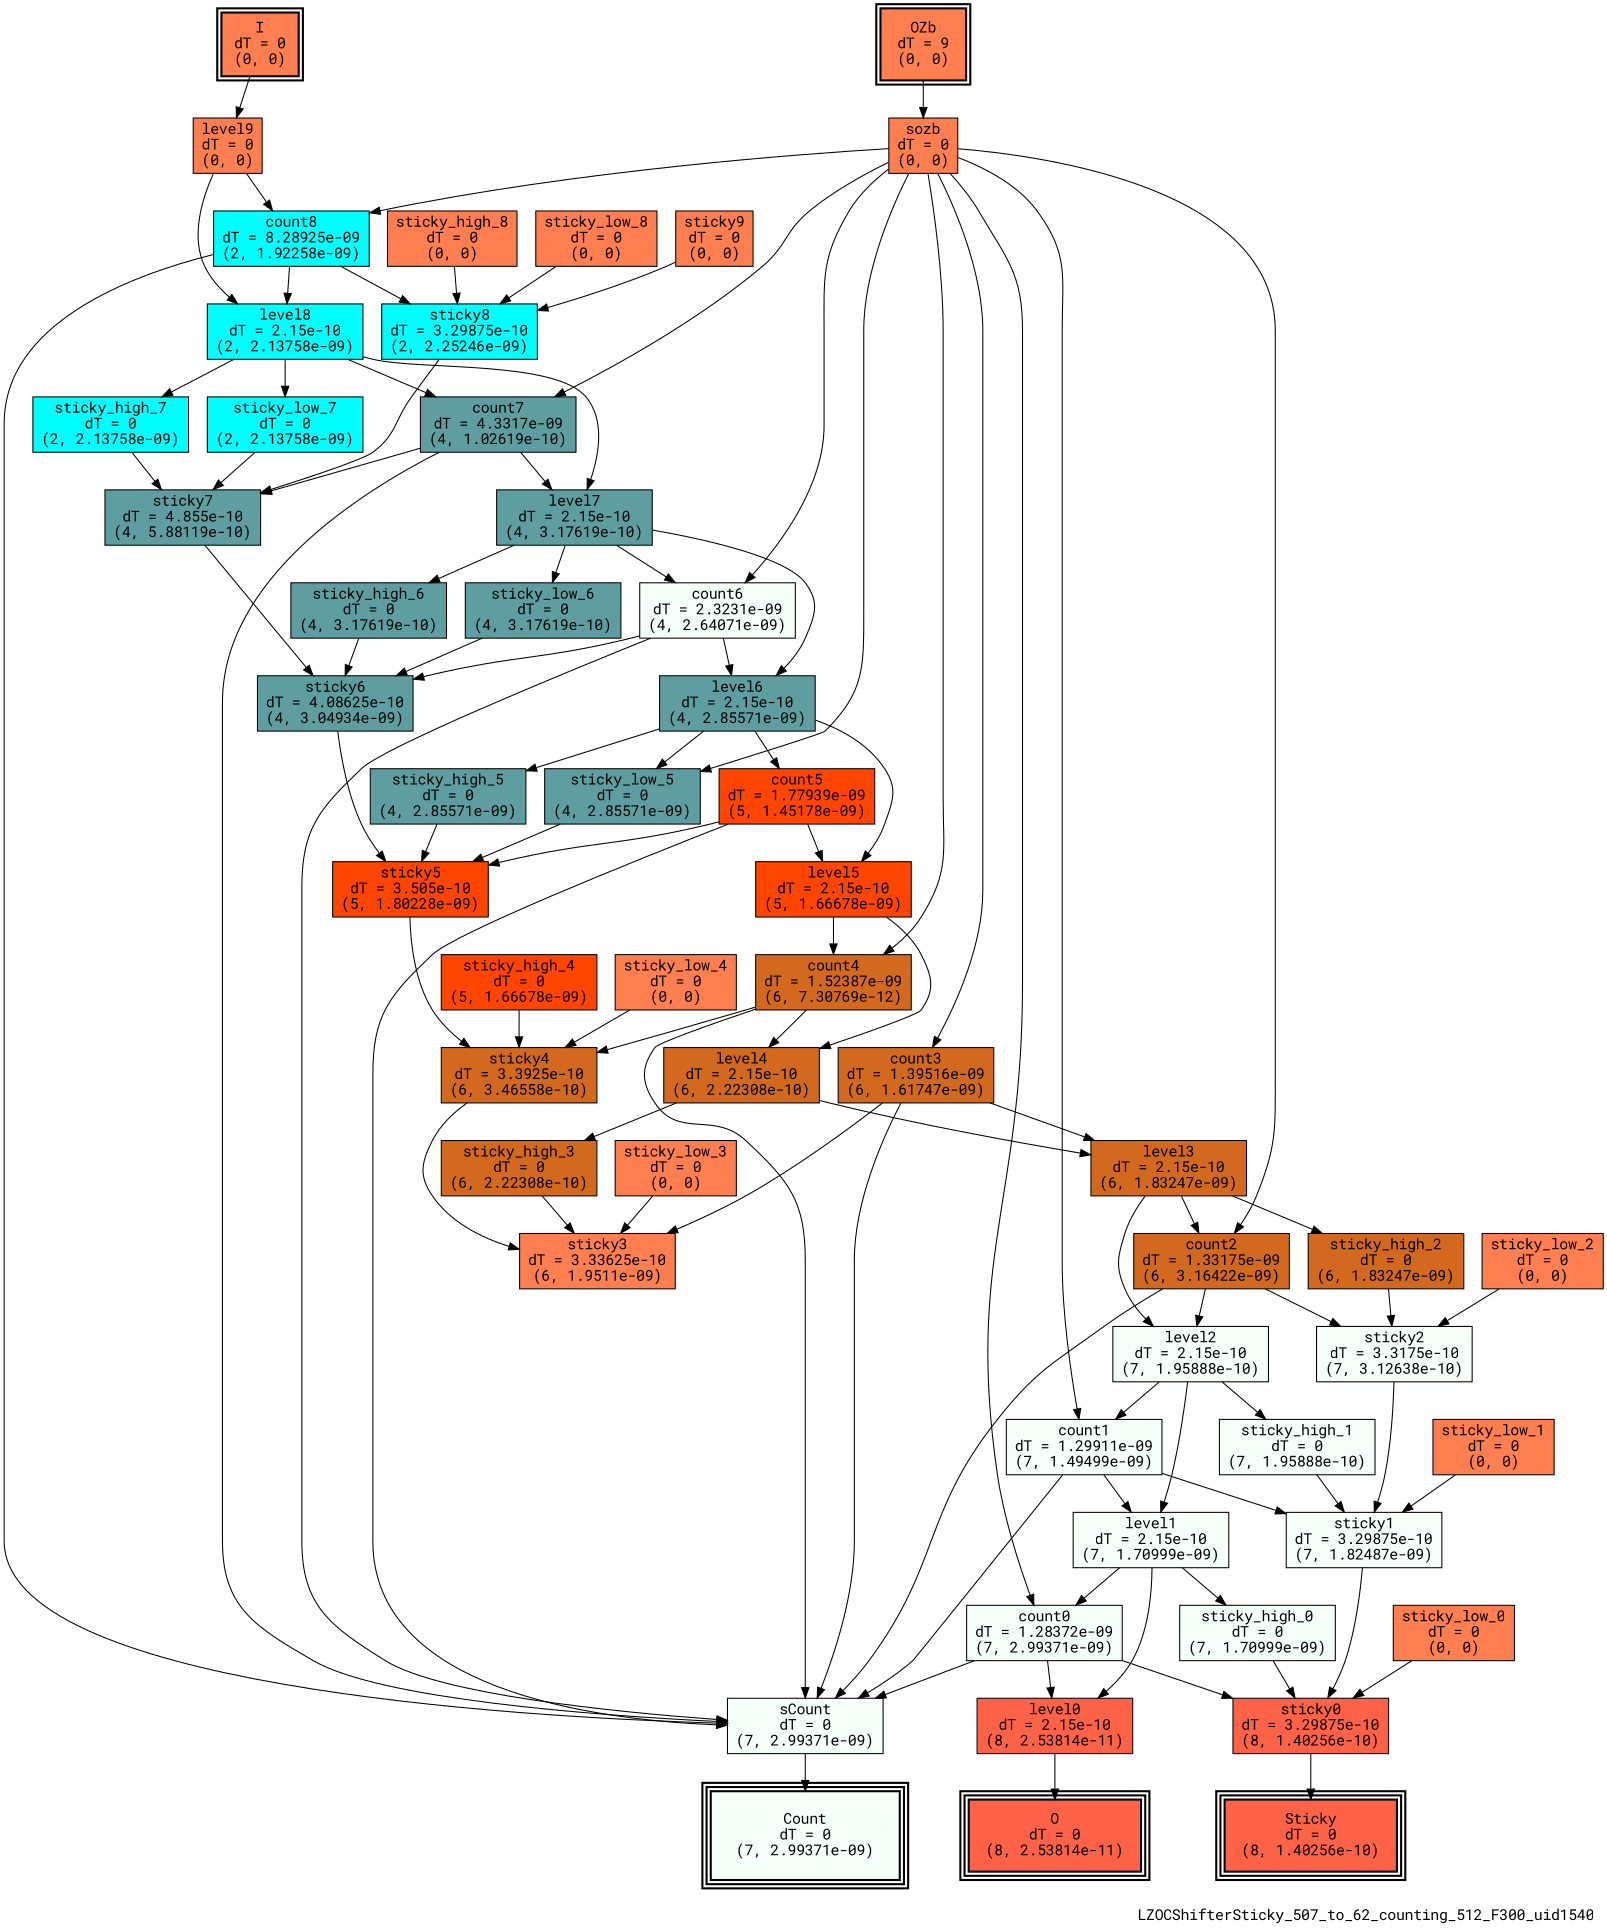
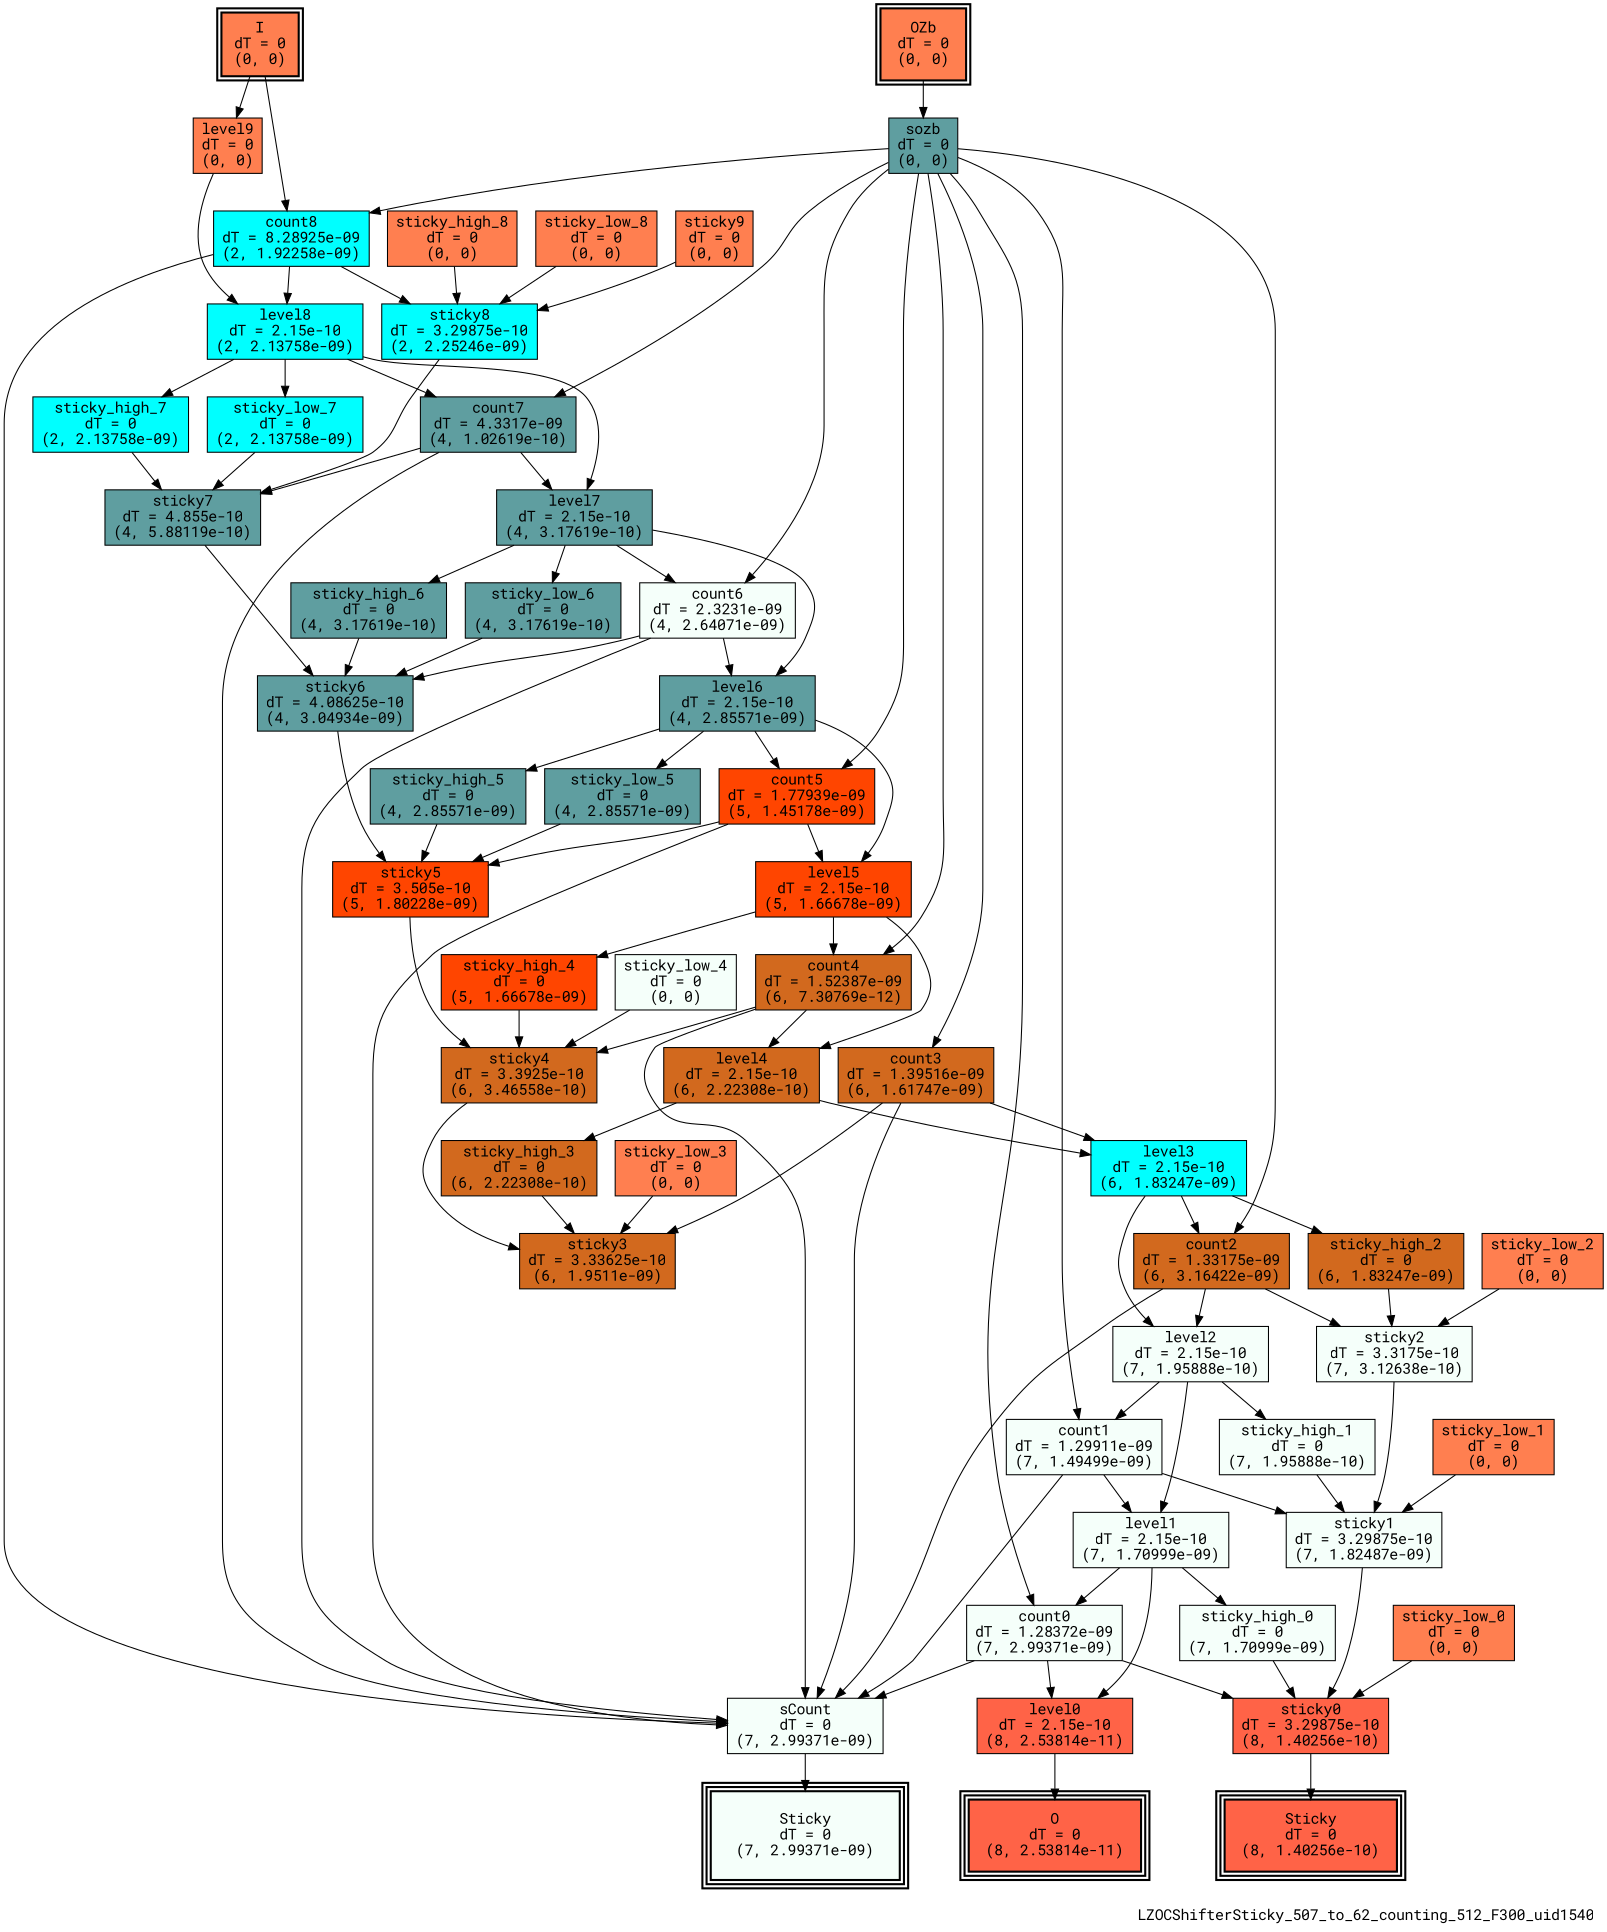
node "OZb dT = 9 (0, 0)": label "OZb dT = 9 (0, 0)" -> "OZb dT = 0 (0, 0)"
node "sozb dT = 0 (0, 0)": fillcolor coral -> cadetblue
edge "level9 dT = 0 (0, 0)" -> "count8 dT = 8.28925e-09 (2, 1.92258e-09)": now "I dT = 0 (0, 0)" -> "count8 dT = 8.28925e-09 (2, 1.92258e-09)"
edge "sozb dT = 0 (0, 0)" -> "sticky_low_5 dT = 0 (4, 2.85571e-09)": now "sozb dT = 0 (0, 0)" -> "count5 dT = 1.77939e-09 (5, 1.45178e-09)"
edge "level5 dT = 2.15e-10 (5, 1.66678e-09)" -> "sticky_high_4 dT = 0 (5, 1.66678e-09)": added
node "sticky_low_4 dT = 0 (0, 0)": fillcolor coral -> mintcream
node "level3 dT = 2.15e-10 (6, 1.83247e-09)": fillcolor chocolate -> cyan
node "sticky3 dT = 3.33625e-10 (6, 1.9511e-09)": fillcolor coral -> chocolate
node "Count dT = 0 (7, 2.99371e-09)": label "Count dT = 0 (7, 2.99371e-09)" -> "Sticky dT = 0 (7, 2.99371e-09)"
